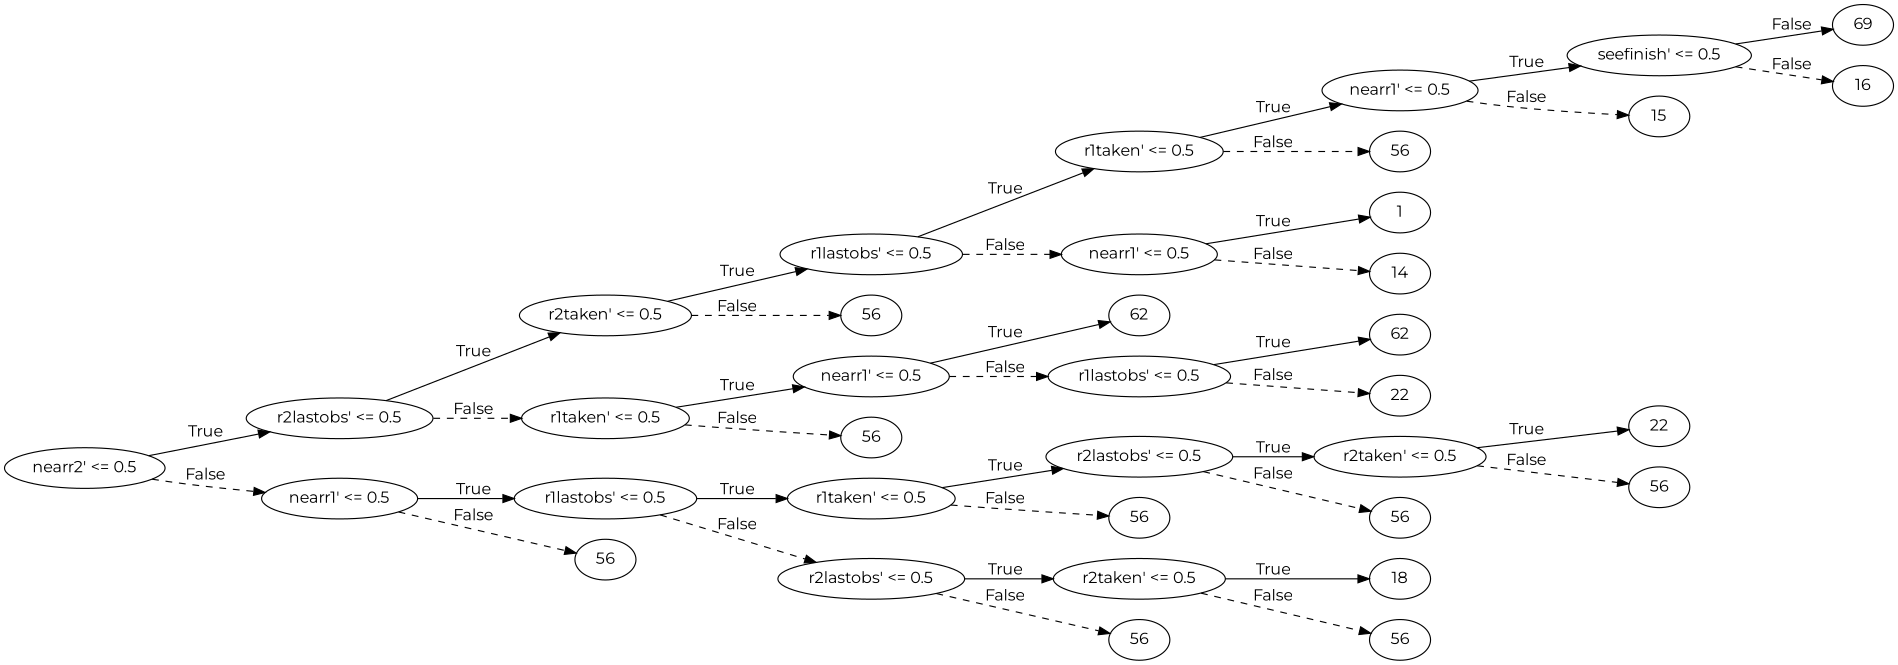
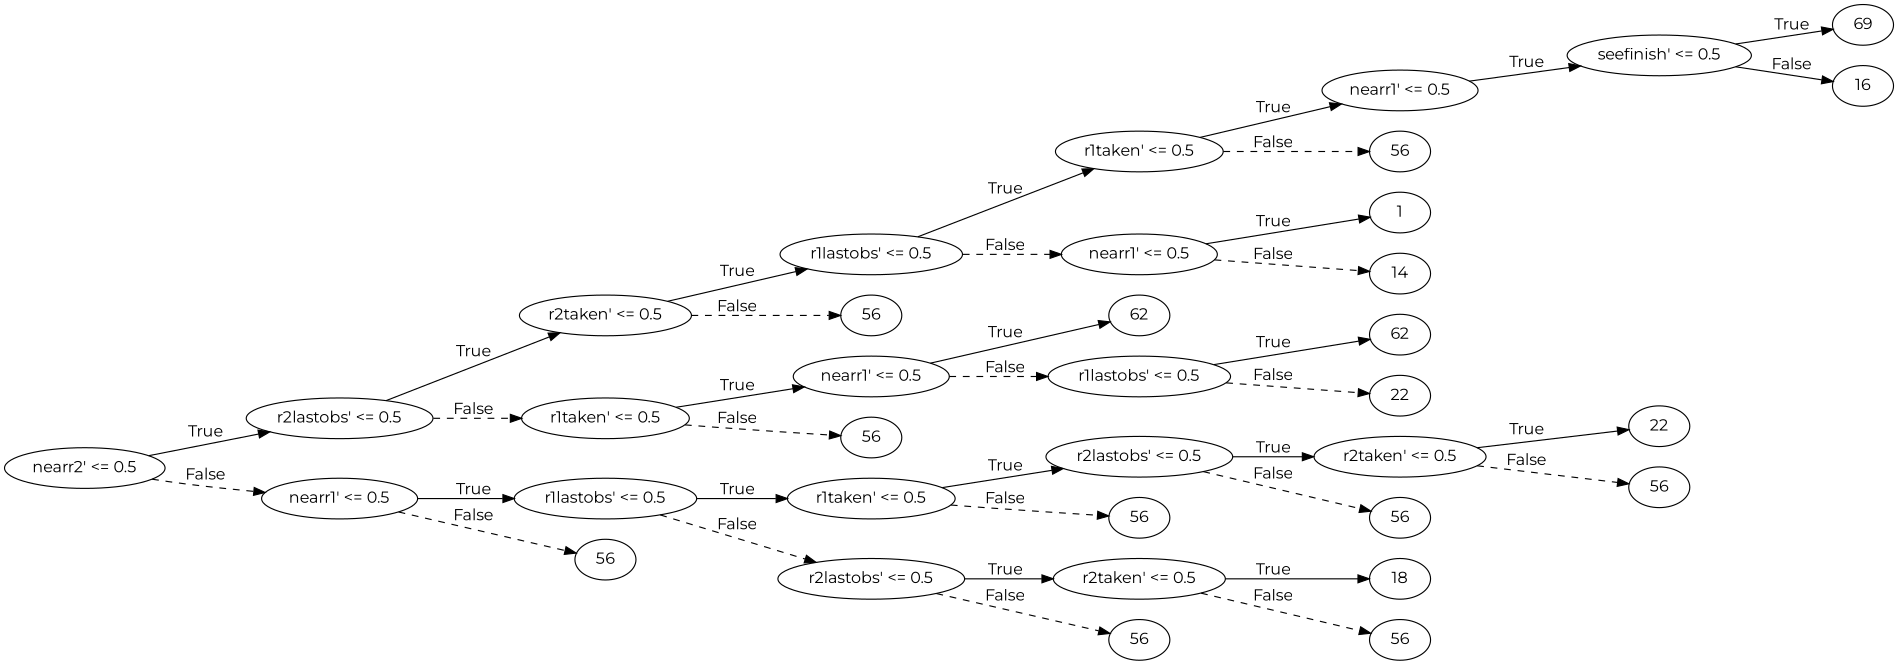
edge "seefinish' <= 0.5" -> "69": label "False" -> "True"
edge "seefinish' <= 0.5" -> "16": style dashed -> solid
node "15": removed
